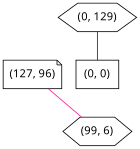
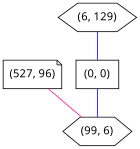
node "(0, 129)": label "(0, 129)" -> "(6, 129)"
node "(127, 96)": label "(127, 96)" -> "(527, 96)"
edge "(0, 0)" -- "(99, 6)": added
